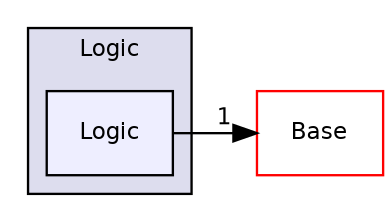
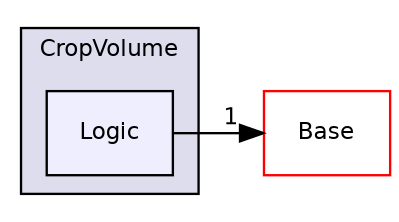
cluster "Logic": label "Logic" -> "CropVolume"
